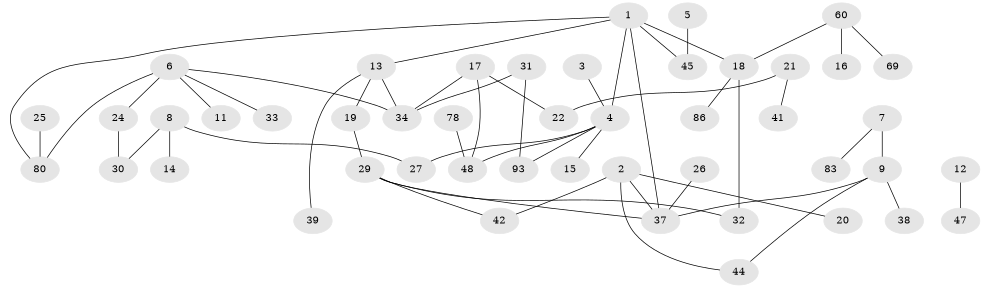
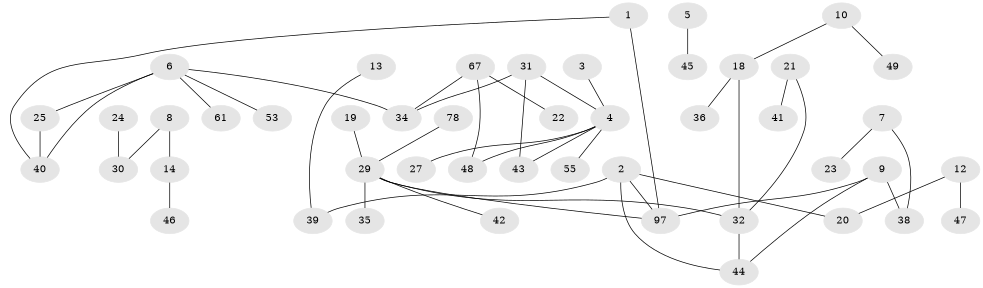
node "60": label "60" -> "10"
edge "1" -- "18": removed
edge "1" -- "13": removed
edge "1" -- "45": removed
node "17": label "17" -> "67"
edge "1" -- "4": now "31" -- "4"
node "16": removed
node "69": label "69" -> "49"
edge "6" -- "24": now "6" -- "25"
edge "13" -- "19": removed
edge "13" -- "34": removed
edge "21" -- "22": now "21" -- "32"
node "11": label "11" -> "61"
node "33": label "33" -> "53"
node "86": label "86" -> "36"
edge "8" -- "27": removed
edge "78" -- "48": now "78" -- "29"
edge "7" -- "9": now "7" -- "38"
node "80": label "80" -> "40"
node "93": label "93" -> "43"
node "15": label "15" -> "55"
node "26": removed
node "83": label "83" -> "23"
edge "12" -- "20": added
edge "2" -- "42": now "2" -- "39"
node "46": added
node "35": added
node "37": label "37" -> "97"
edge "32" -- "44": added
